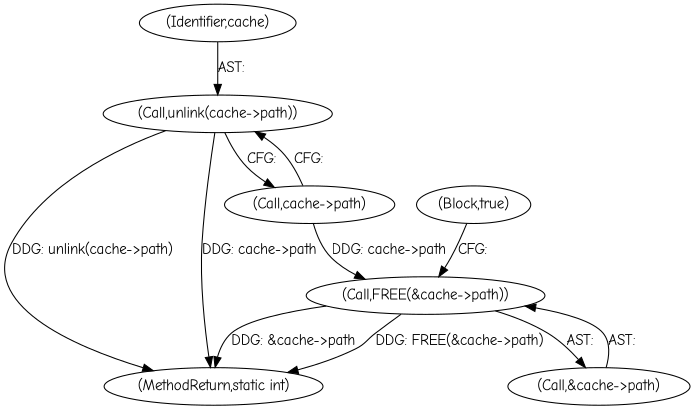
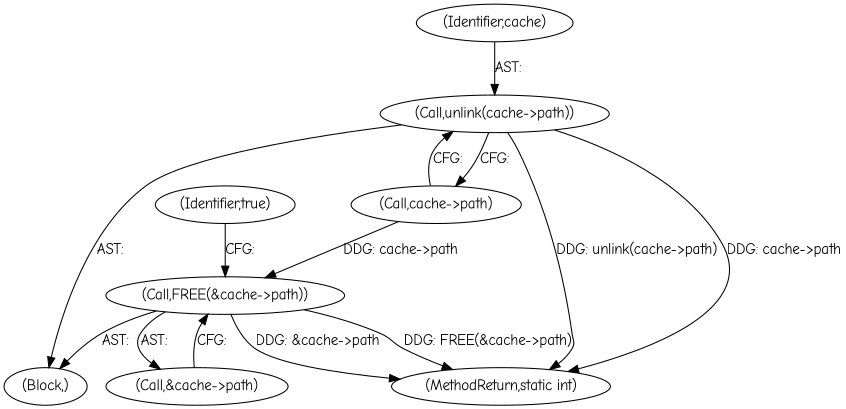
node "(Block,true)": label "(Block,true)" -> "(Identifier,true)"
edge "(Call,&cache->path)" -> "(Call,FREE(&cache->path))": label "AST: " -> "CFG: "
node "(Block,)": added
